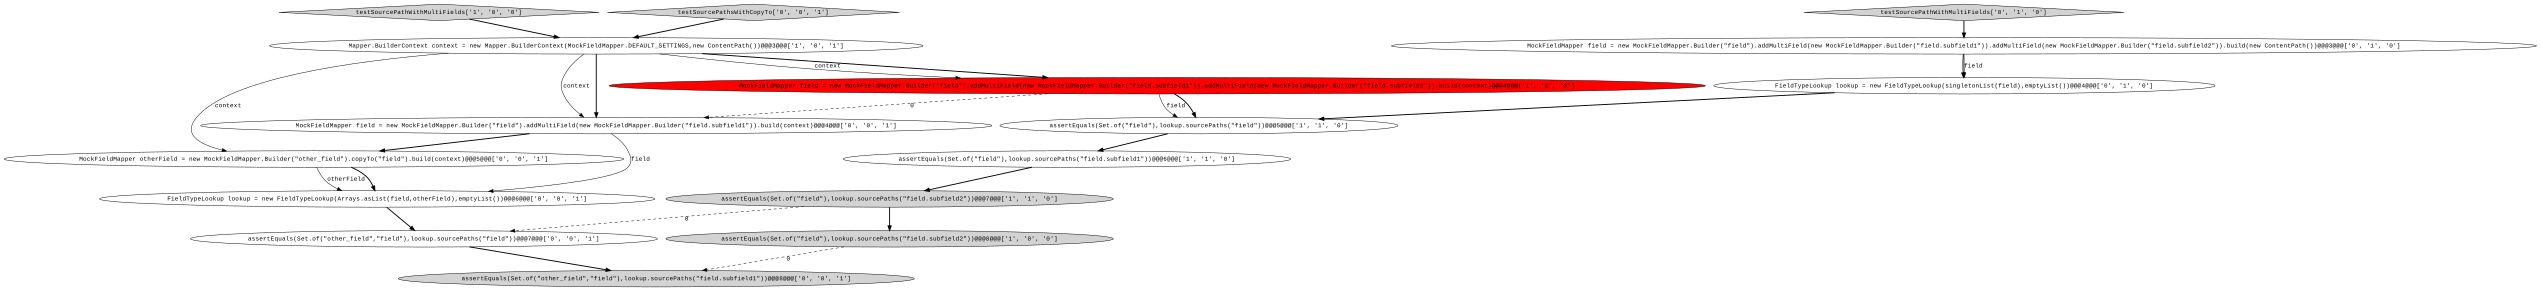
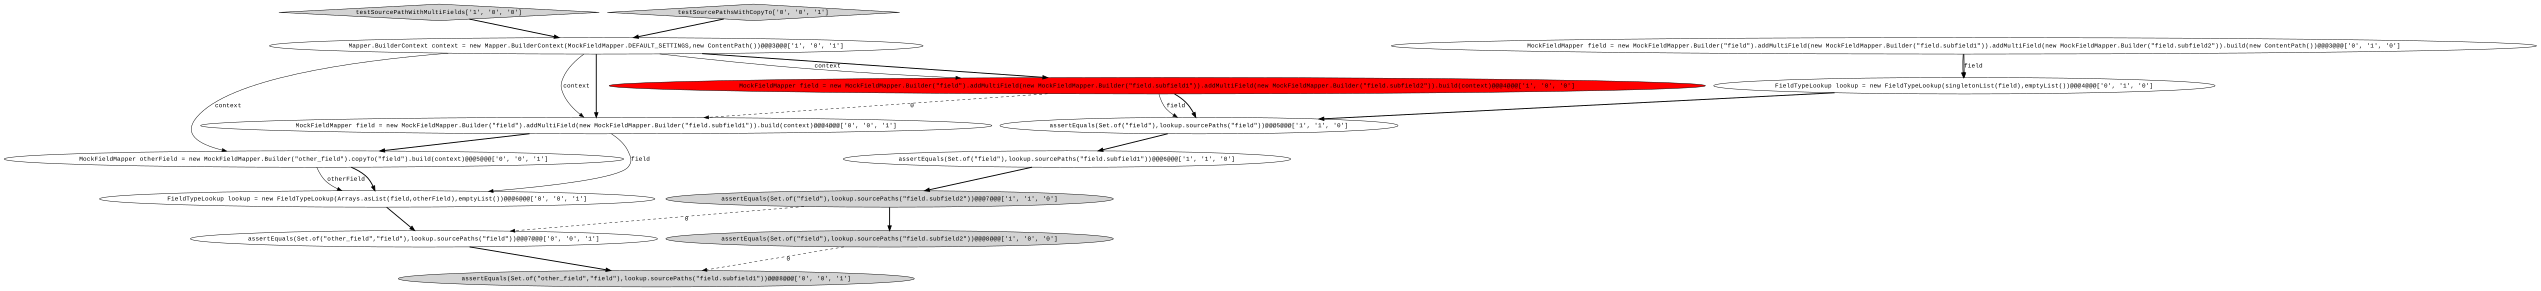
node "testSourcePathWithMultiFields['0', '1', '0']": removed
